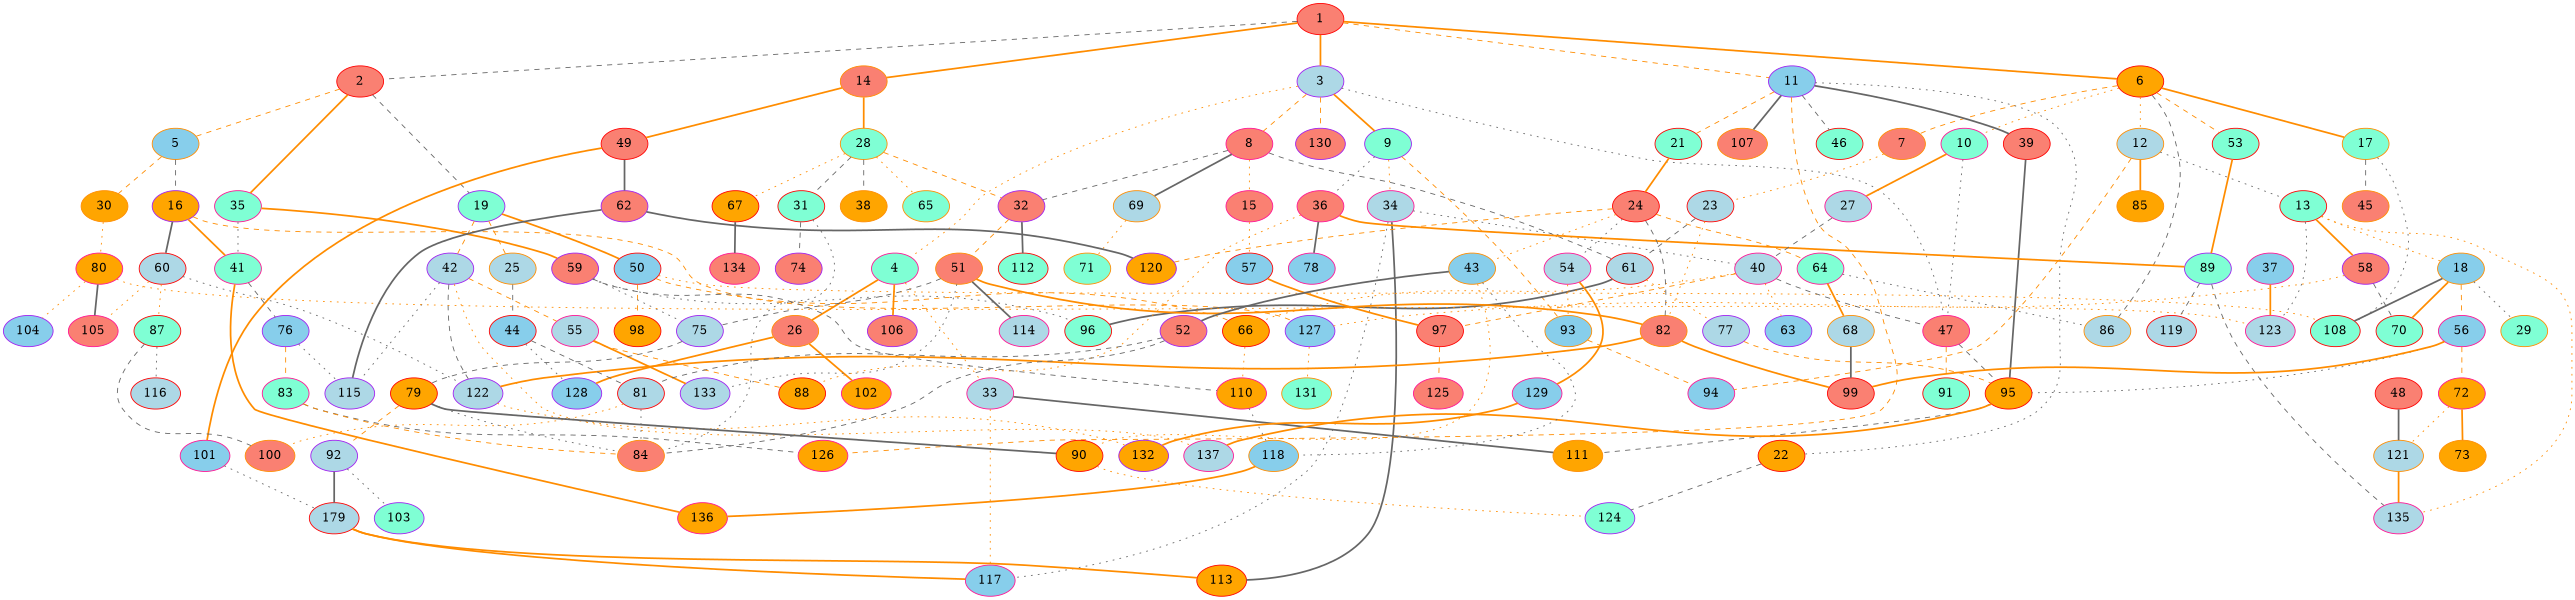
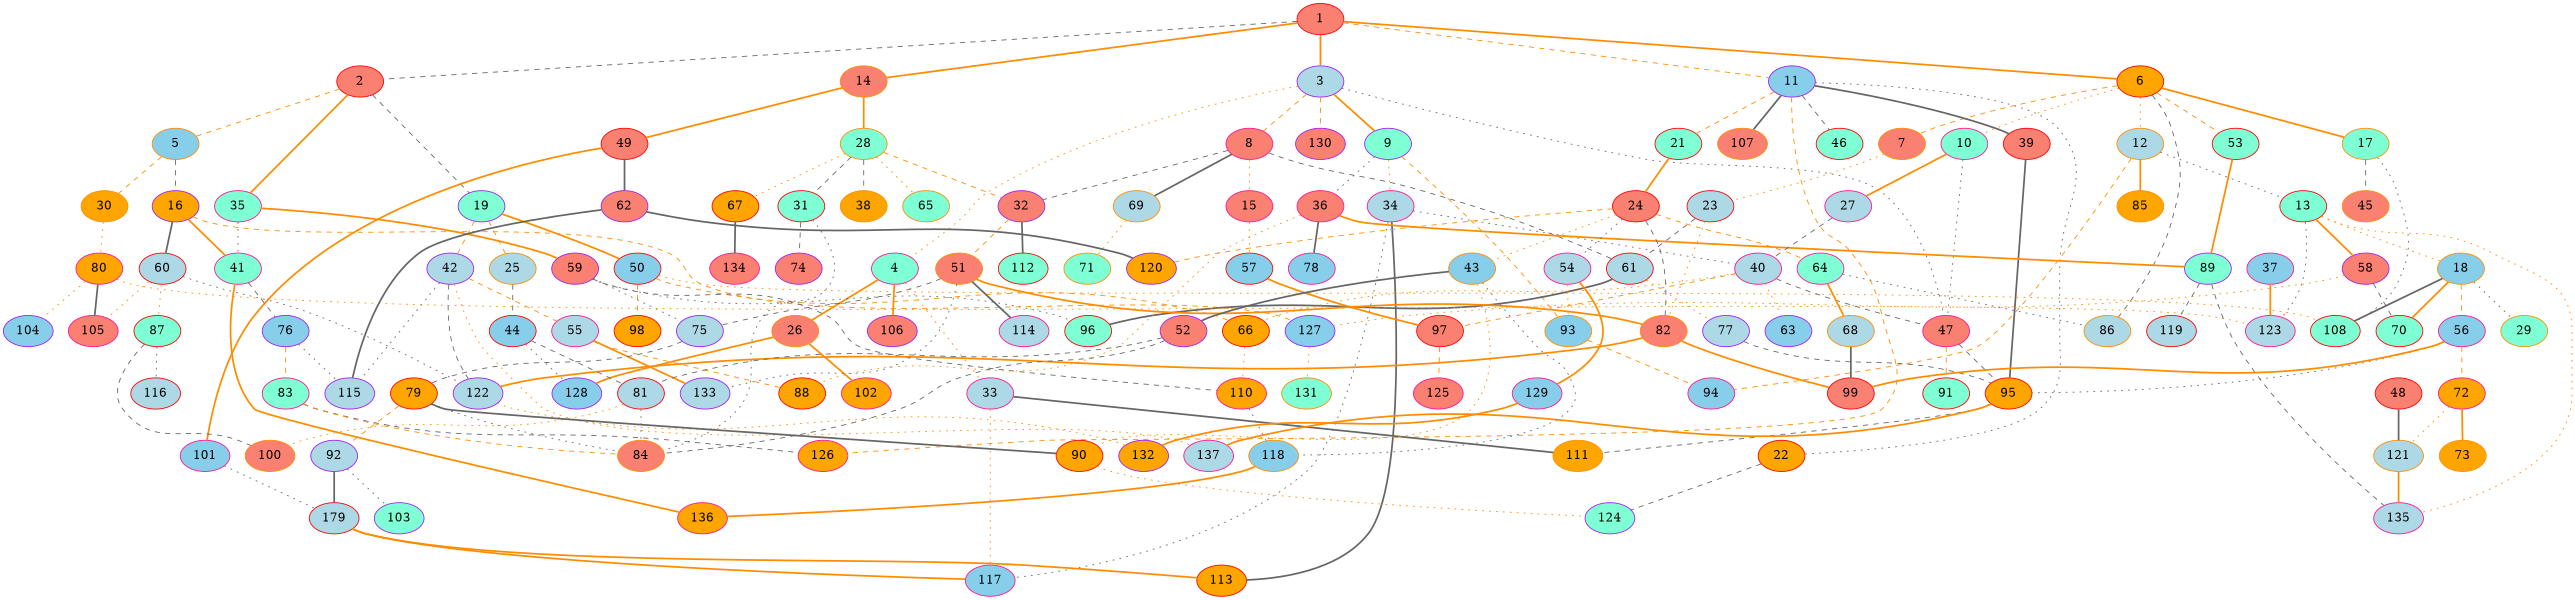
edge "77" -- "95": color darkorange -> gray40
